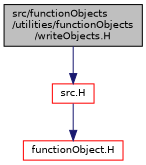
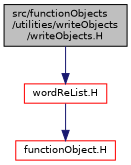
node "src/functionObjects /utilities/functionObjects /writeObjects.H": label "src/functionObjects /utilities/functionObjects /writeObjects.H" -> "src/functionObjects /utilities/writeObjects /writeObjects.H"
node "src.H": label "src.H" -> "wordReList.H"
